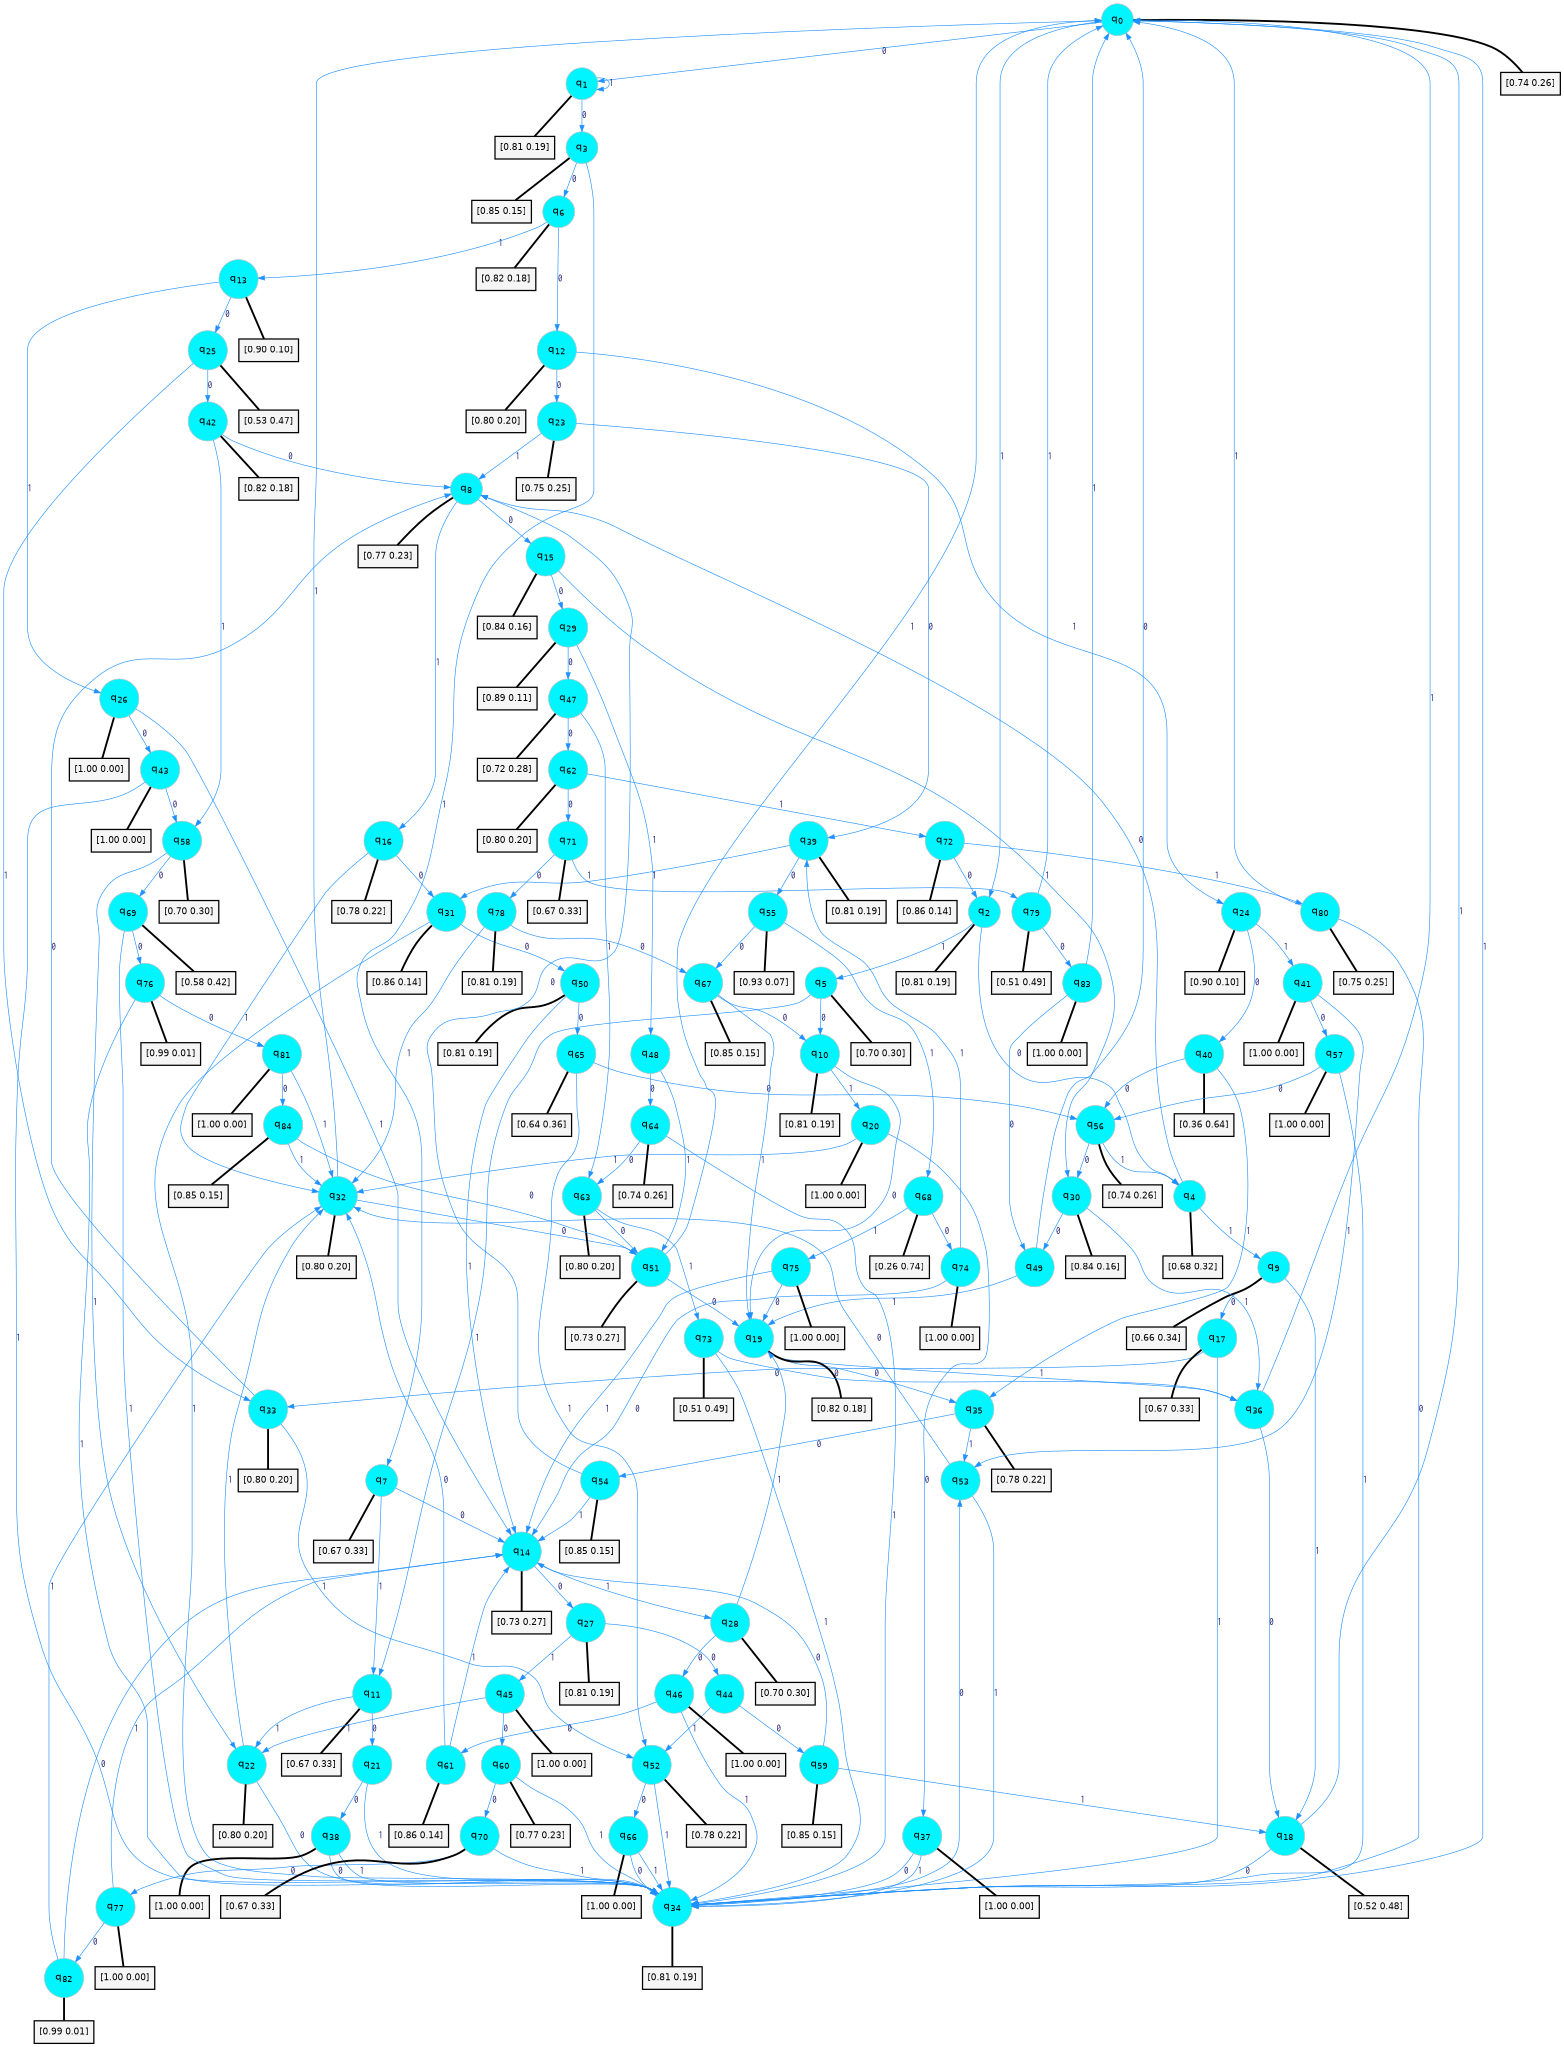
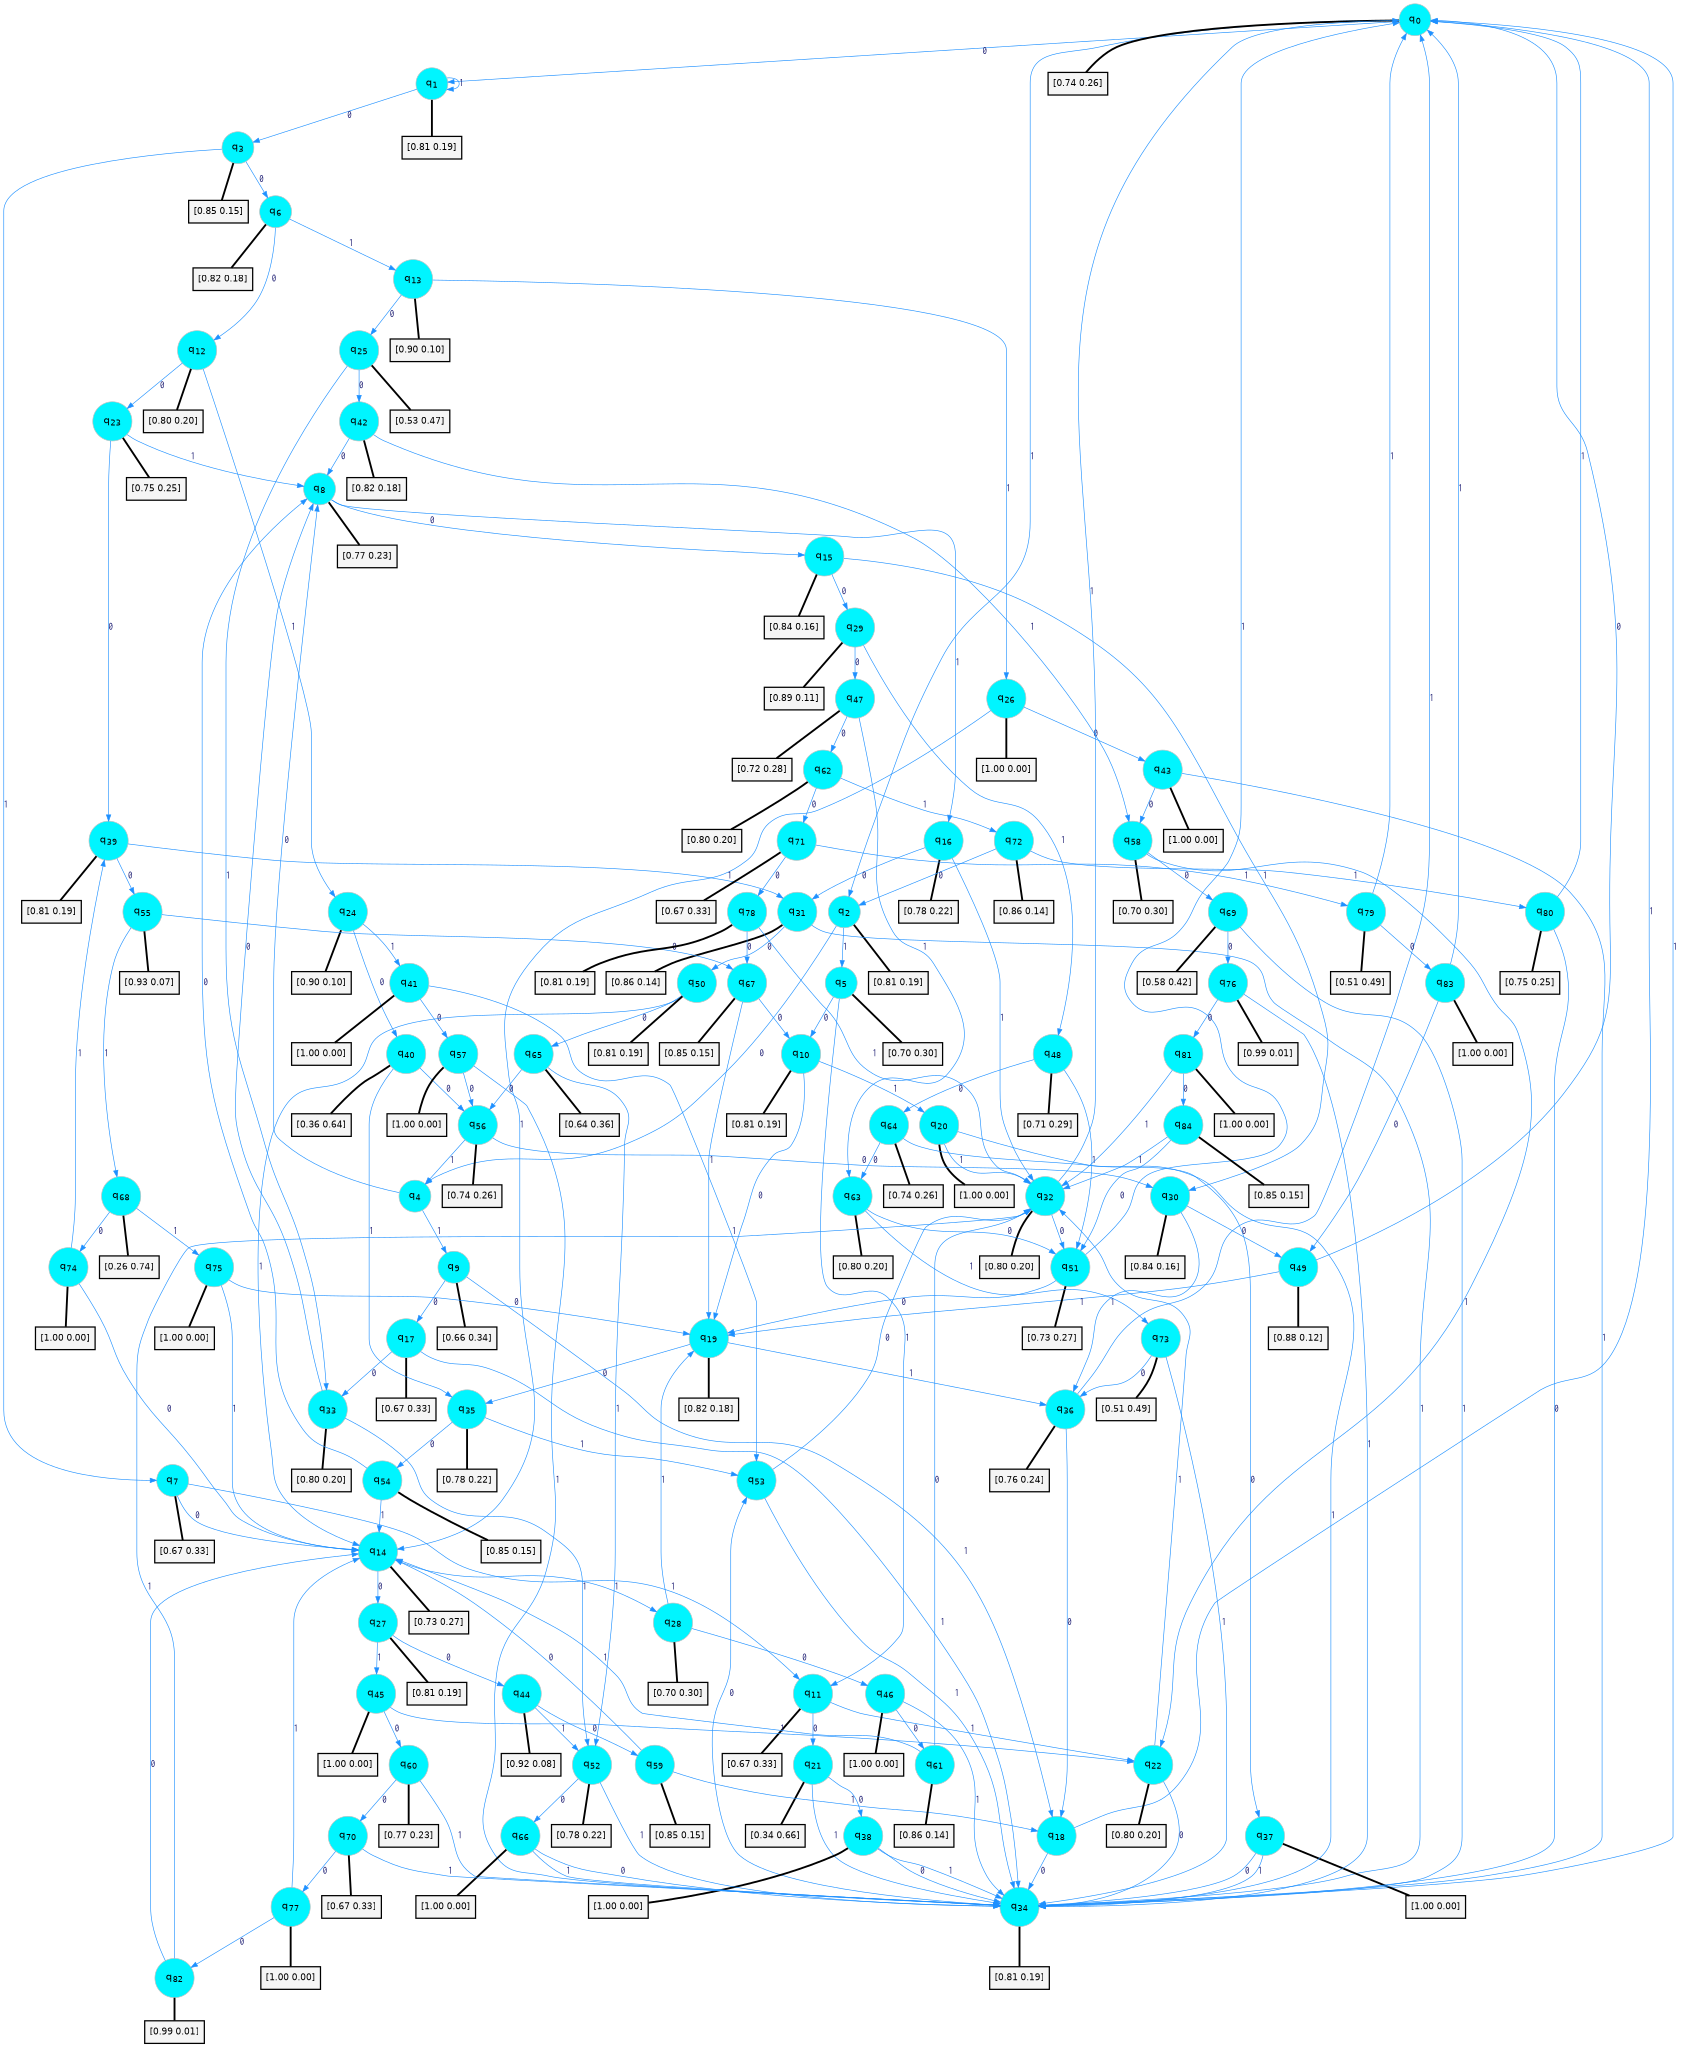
node "[0.71 0.29]": added
node "[0.68 0.32]": removed
node "[0.88 0.12]": added
node "[0.76 0.24]": added
node "[0.92 0.08]": added
node "[0.34 0.66]": added
node "[0.52 0.48]": removed
